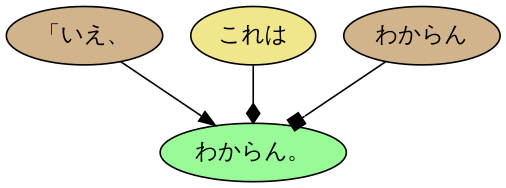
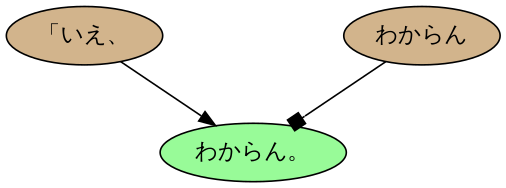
node "これは": removed
